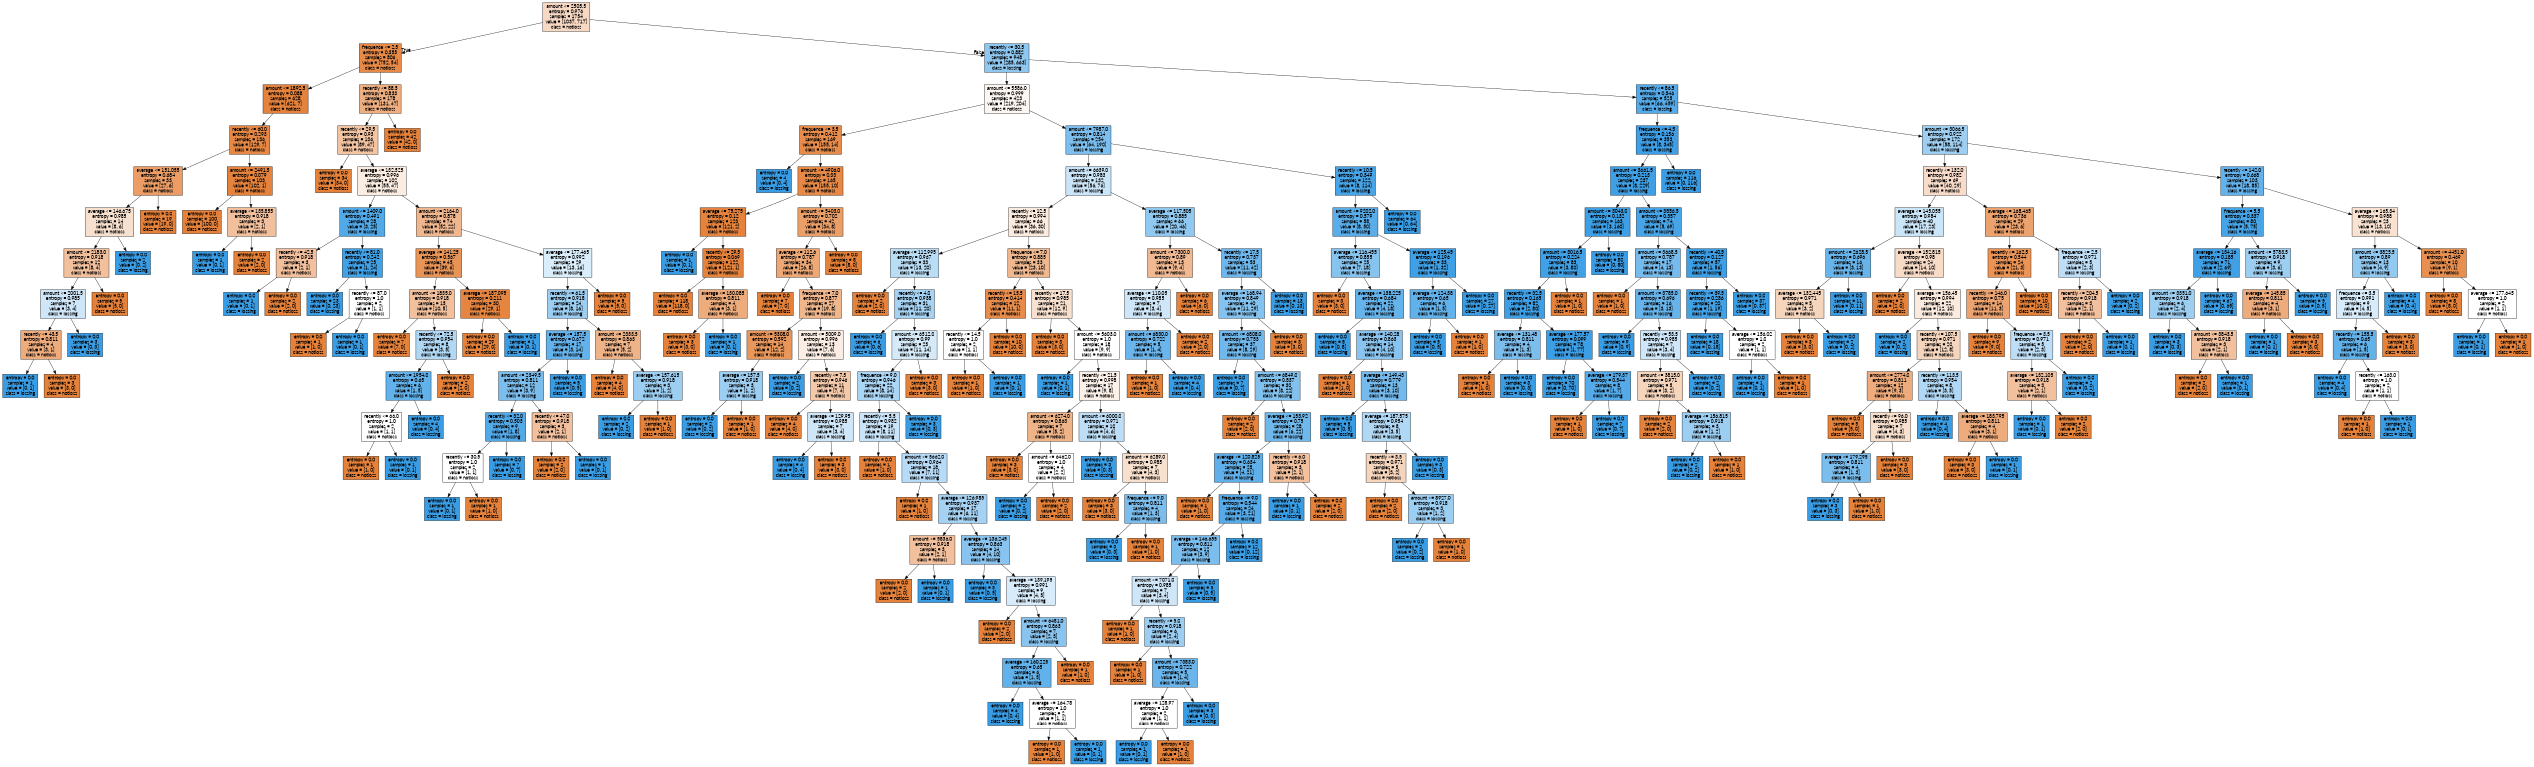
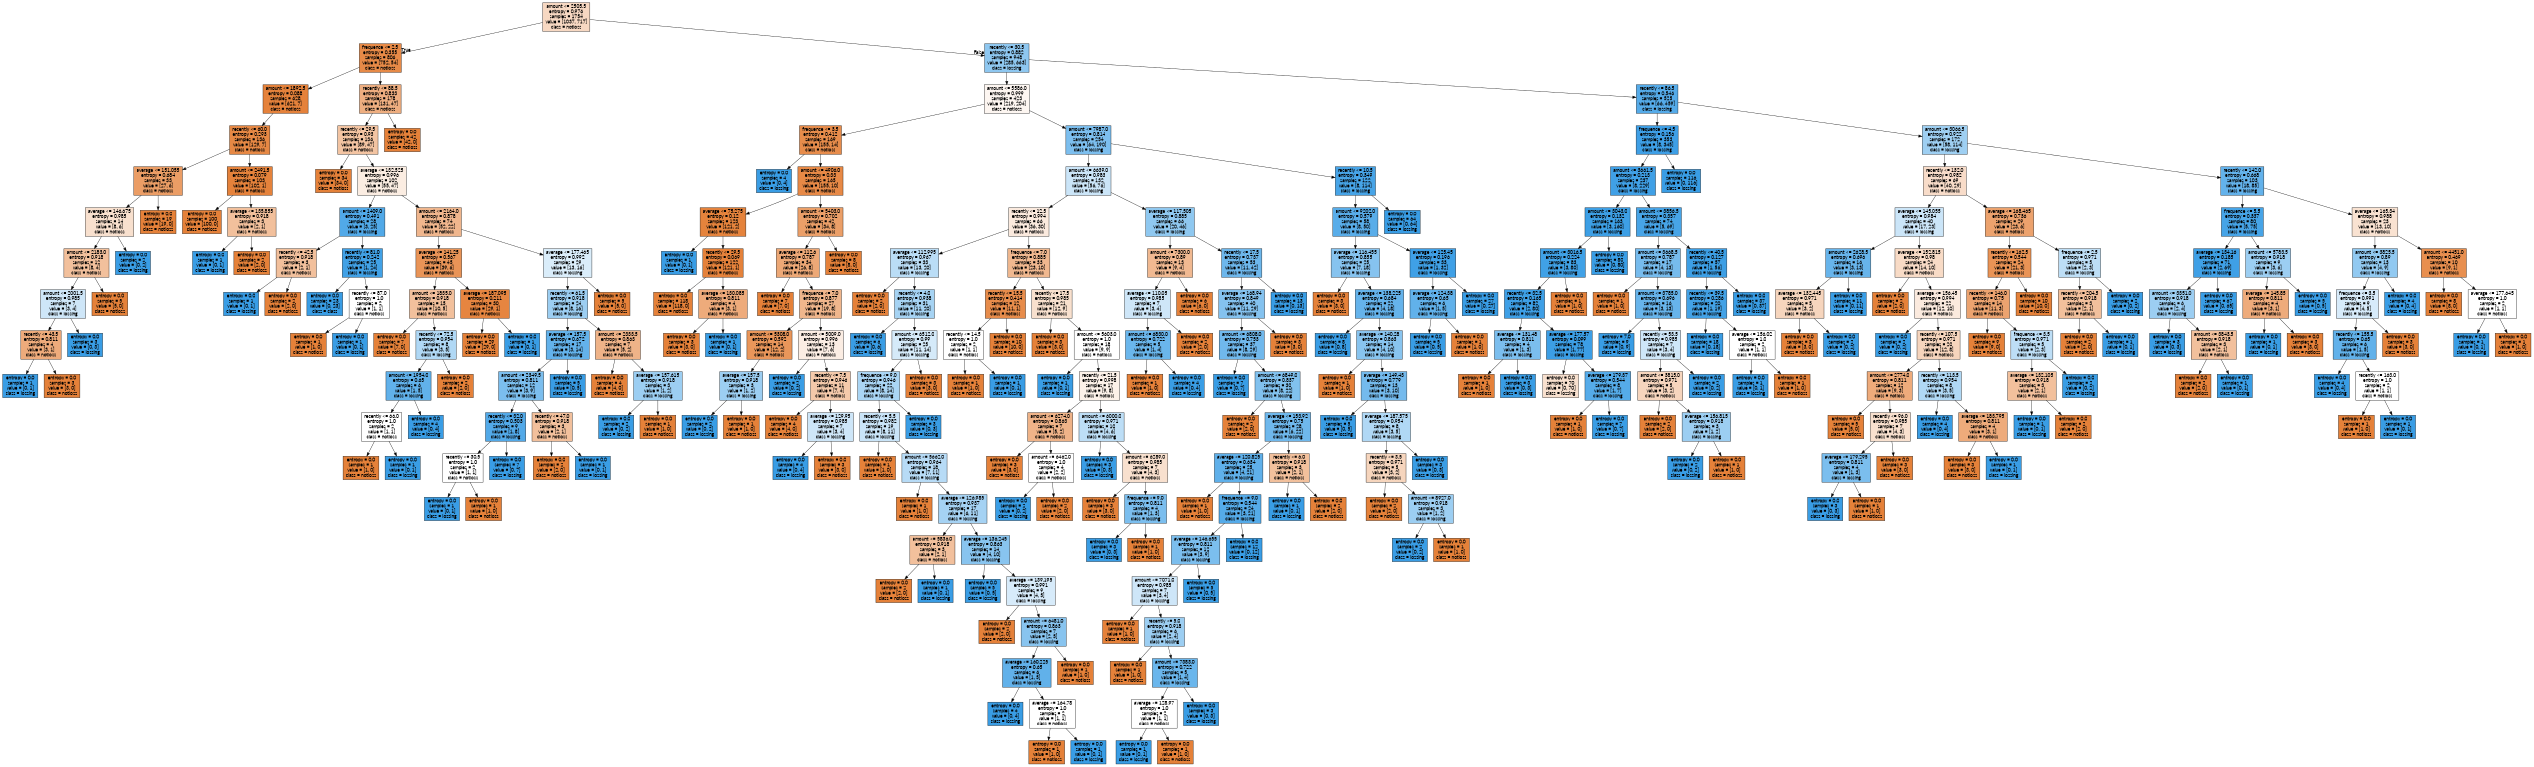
node "entropy = 0.0 samples = 23 value = [0, 23] class = lossing": label "entropy = 0.0 samples = 23 value = [0, 23] class = lossing" -> "entropy = 0.0 samples = 23 value = [0, 23] class = class"
node "entropy = 0.0 samples = 9 value = [0, 9] class = lossing": label "entropy = 0.0 samples = 9 value = [0, 9] class = lossing" -> "entropy = 7.0 samples = 9 value = [0, 9] class = lossing"
node "entropy = 0.0 samples = 70 value = [0, 70] class = lossing": fillcolor #399de5 -> #f8e0ce
